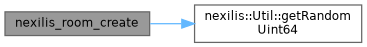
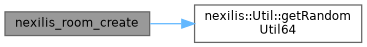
node "nexilis::Util::getRandom Uint64": label "nexilis::Util::getRandom Uint64" -> "nexilis::Util::getRandom Util64"
